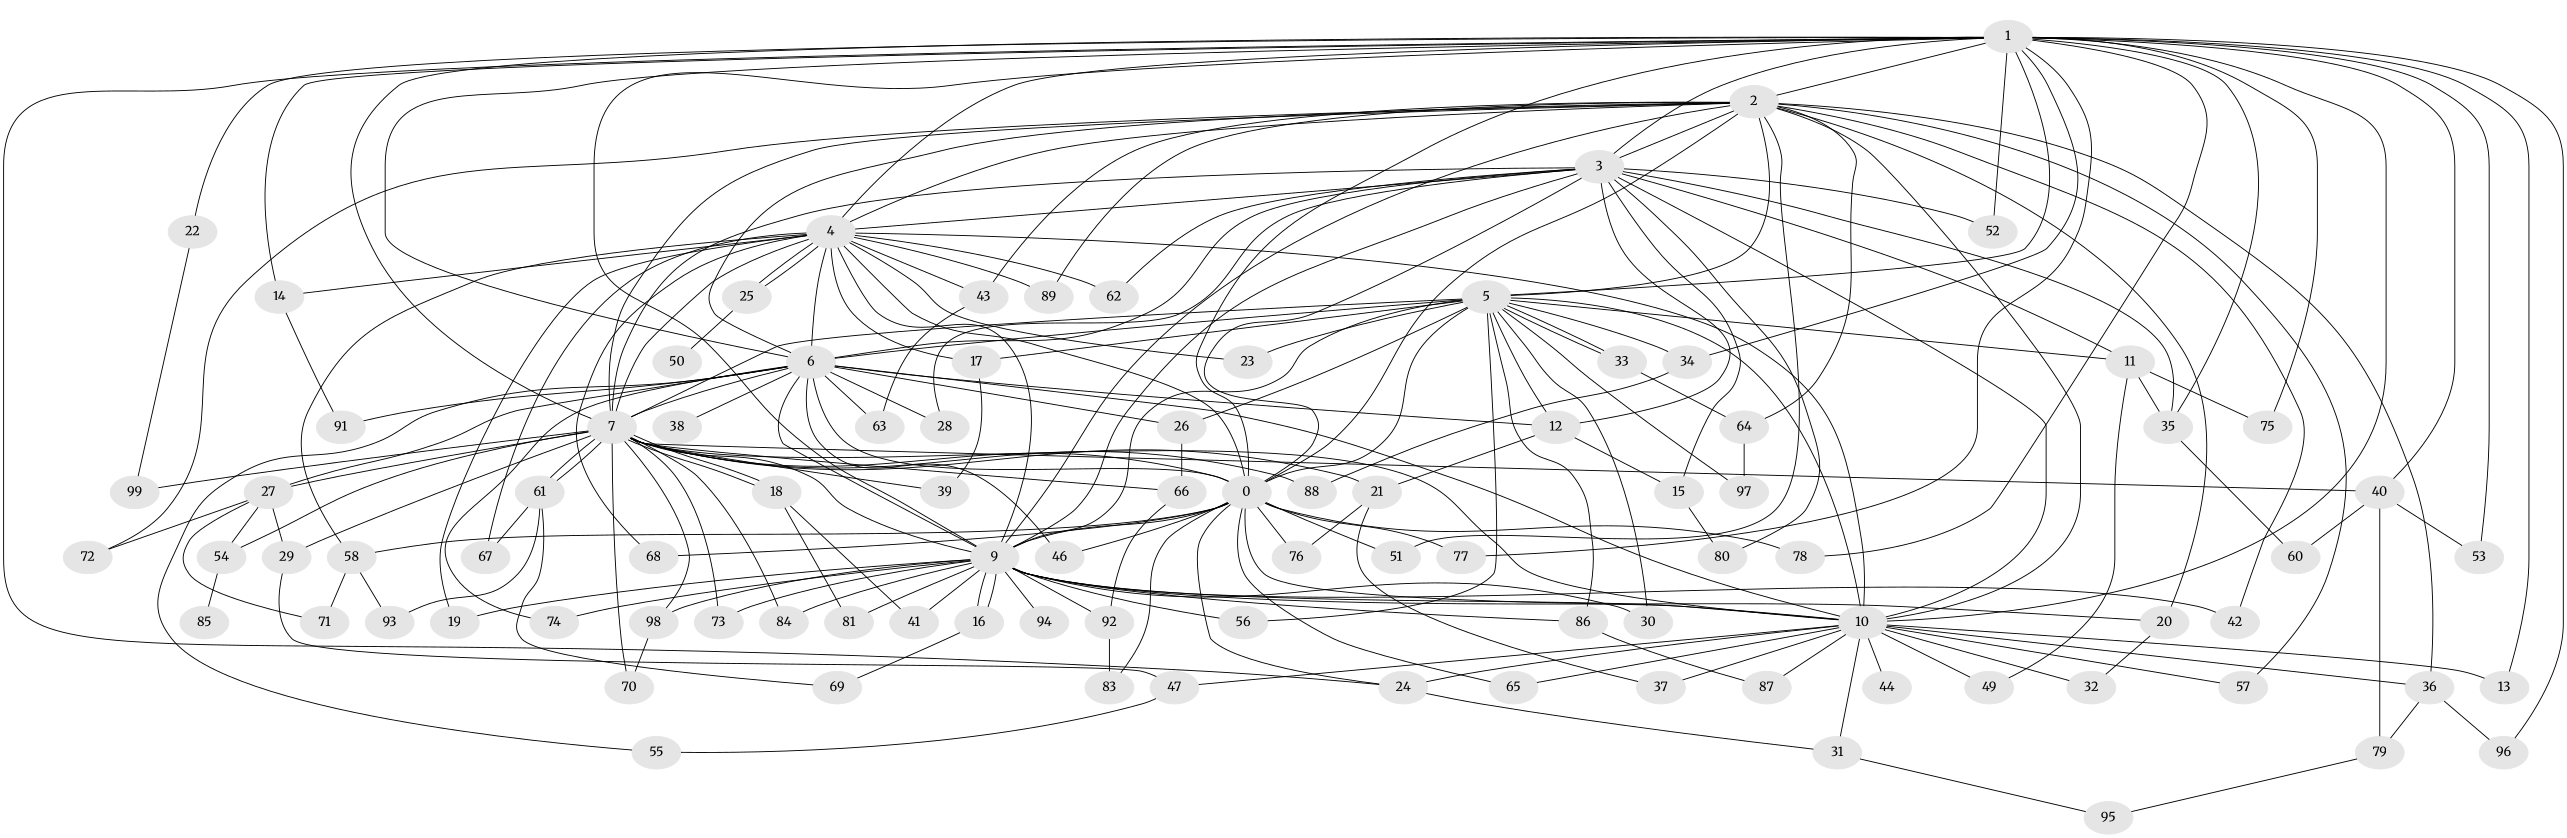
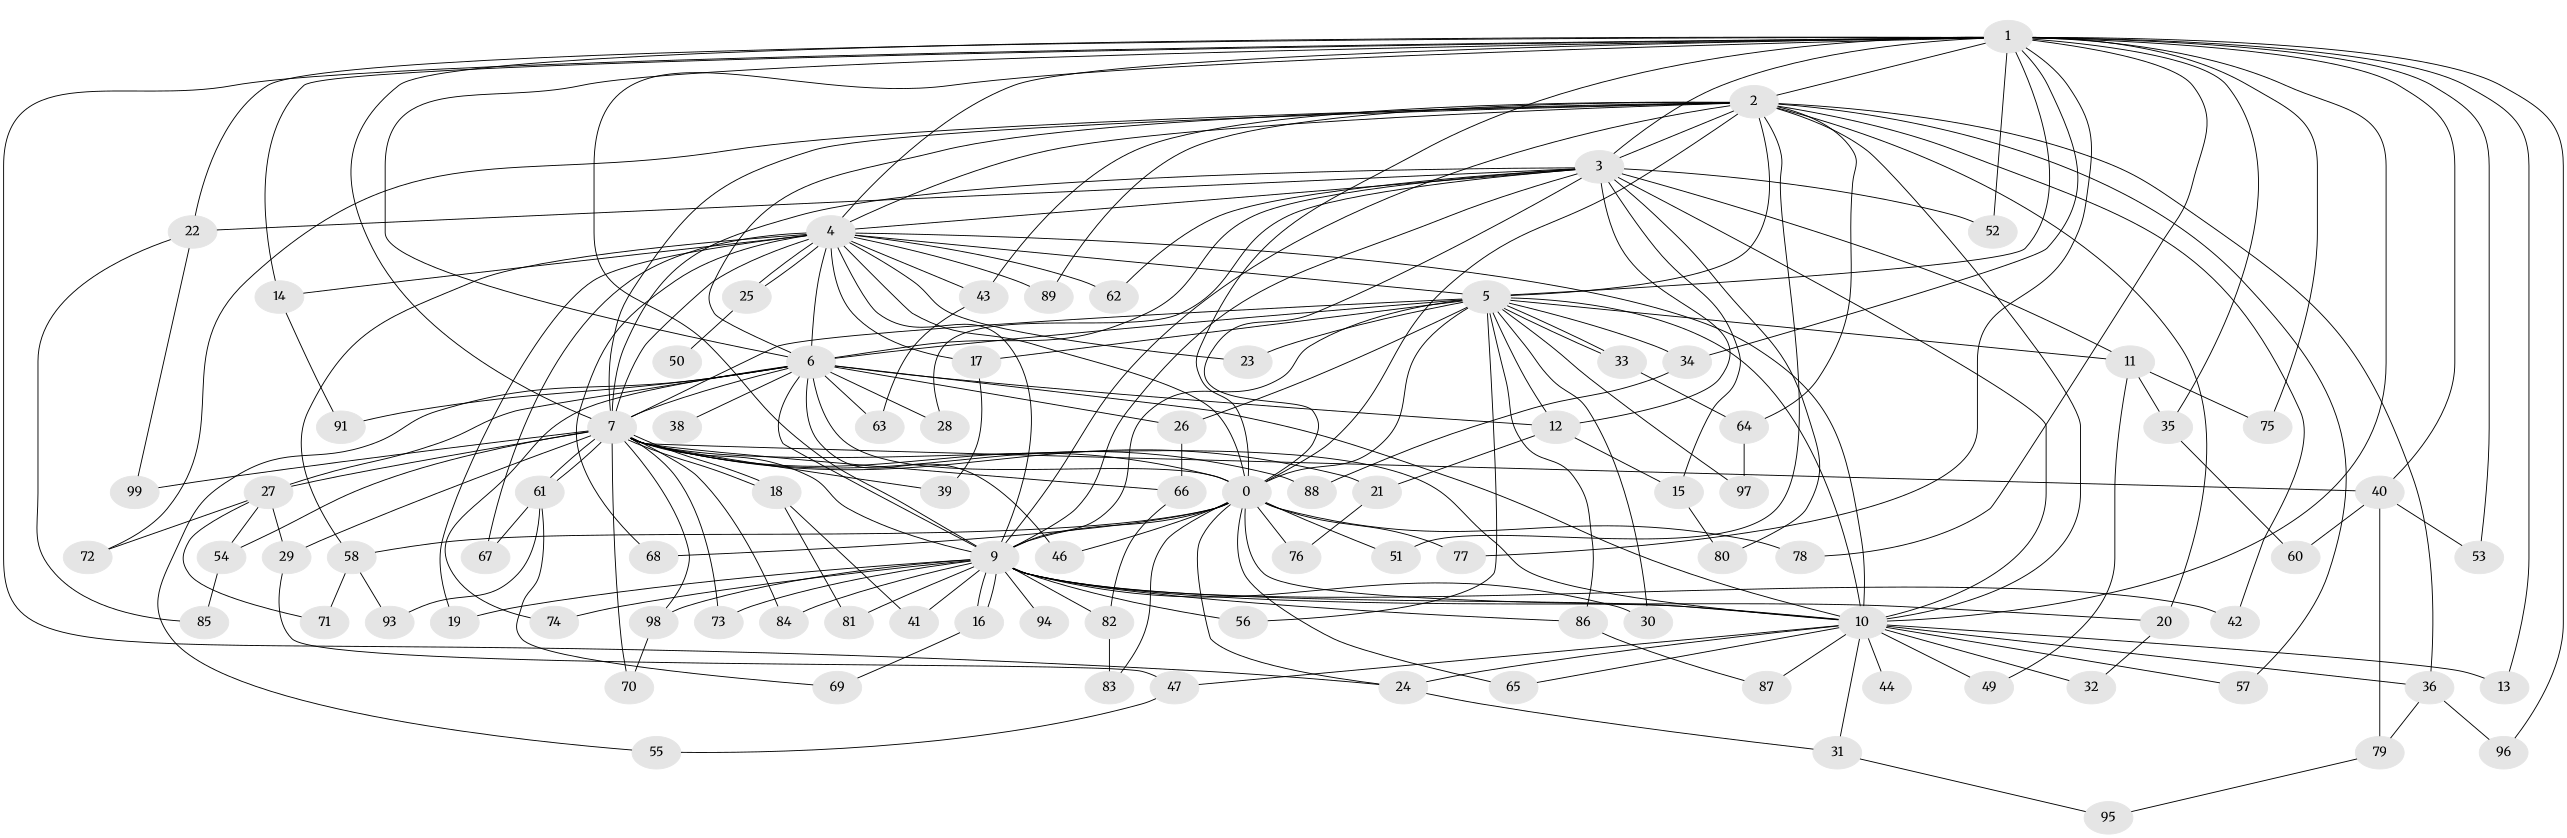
edge "3" -- "35": now "3" -- "22"
edge "4" -- "5": added
edge "22" -- "85": added
node "92": label "92" -> "82"
node "37": removed
